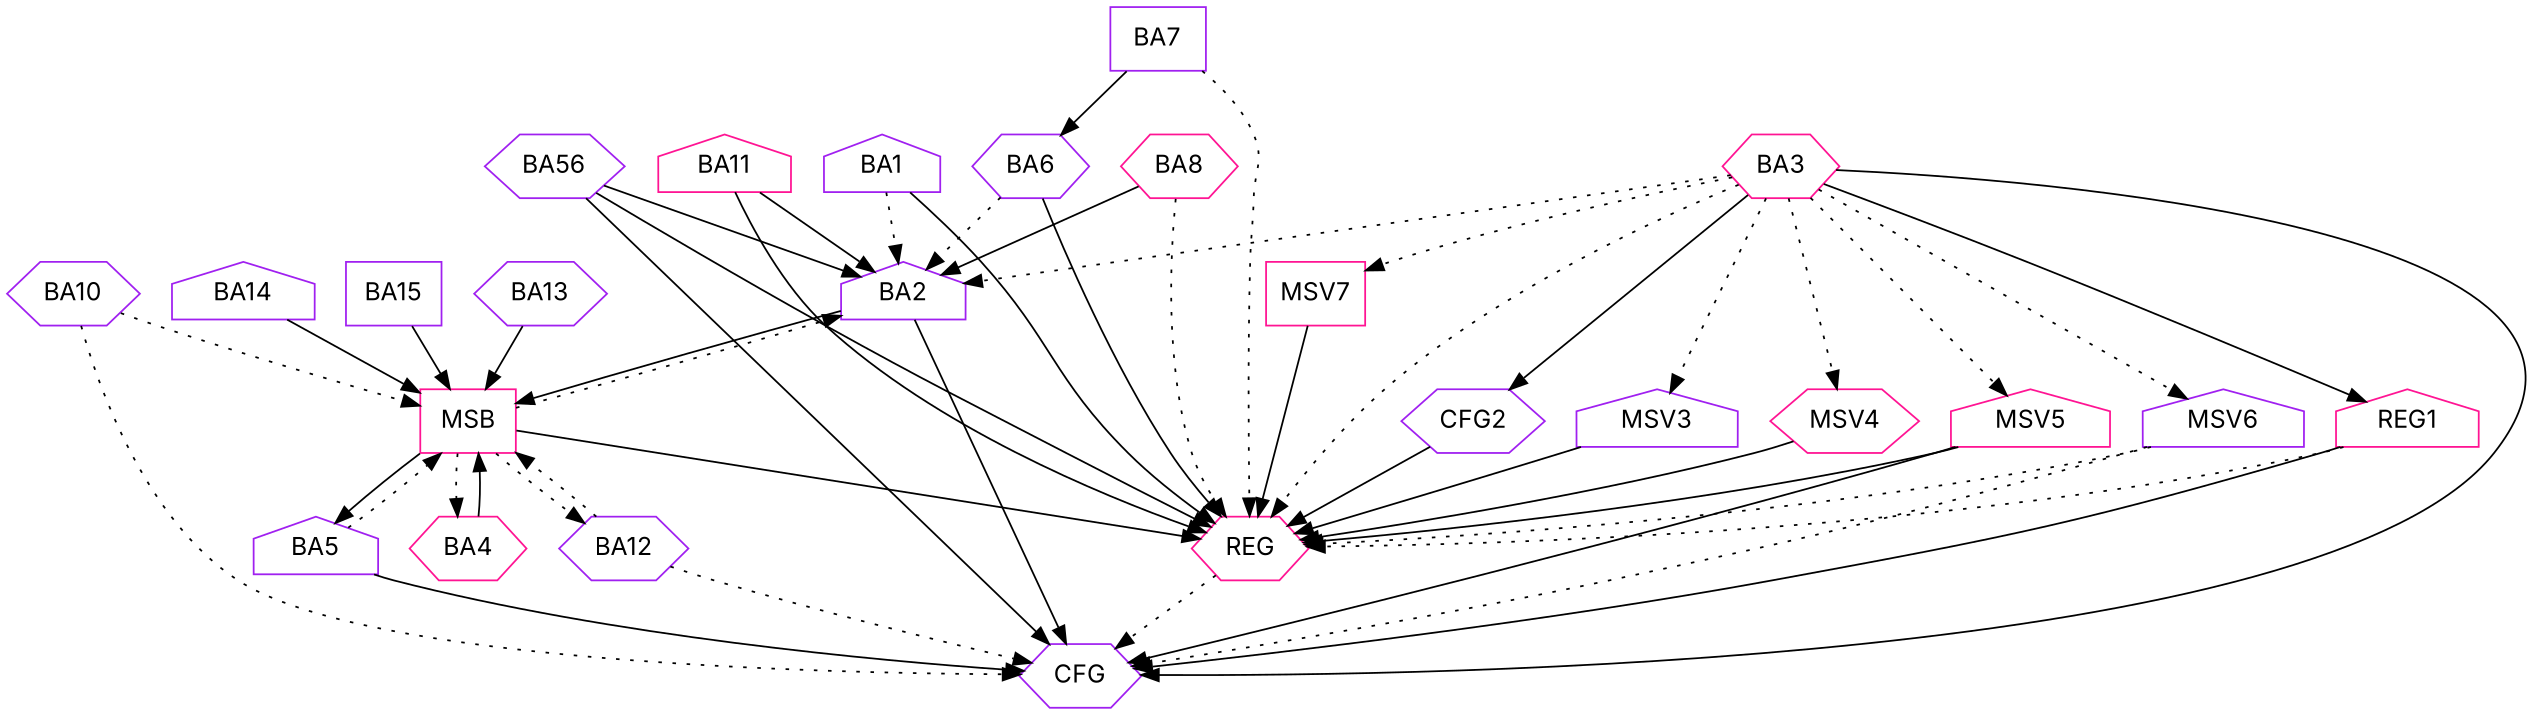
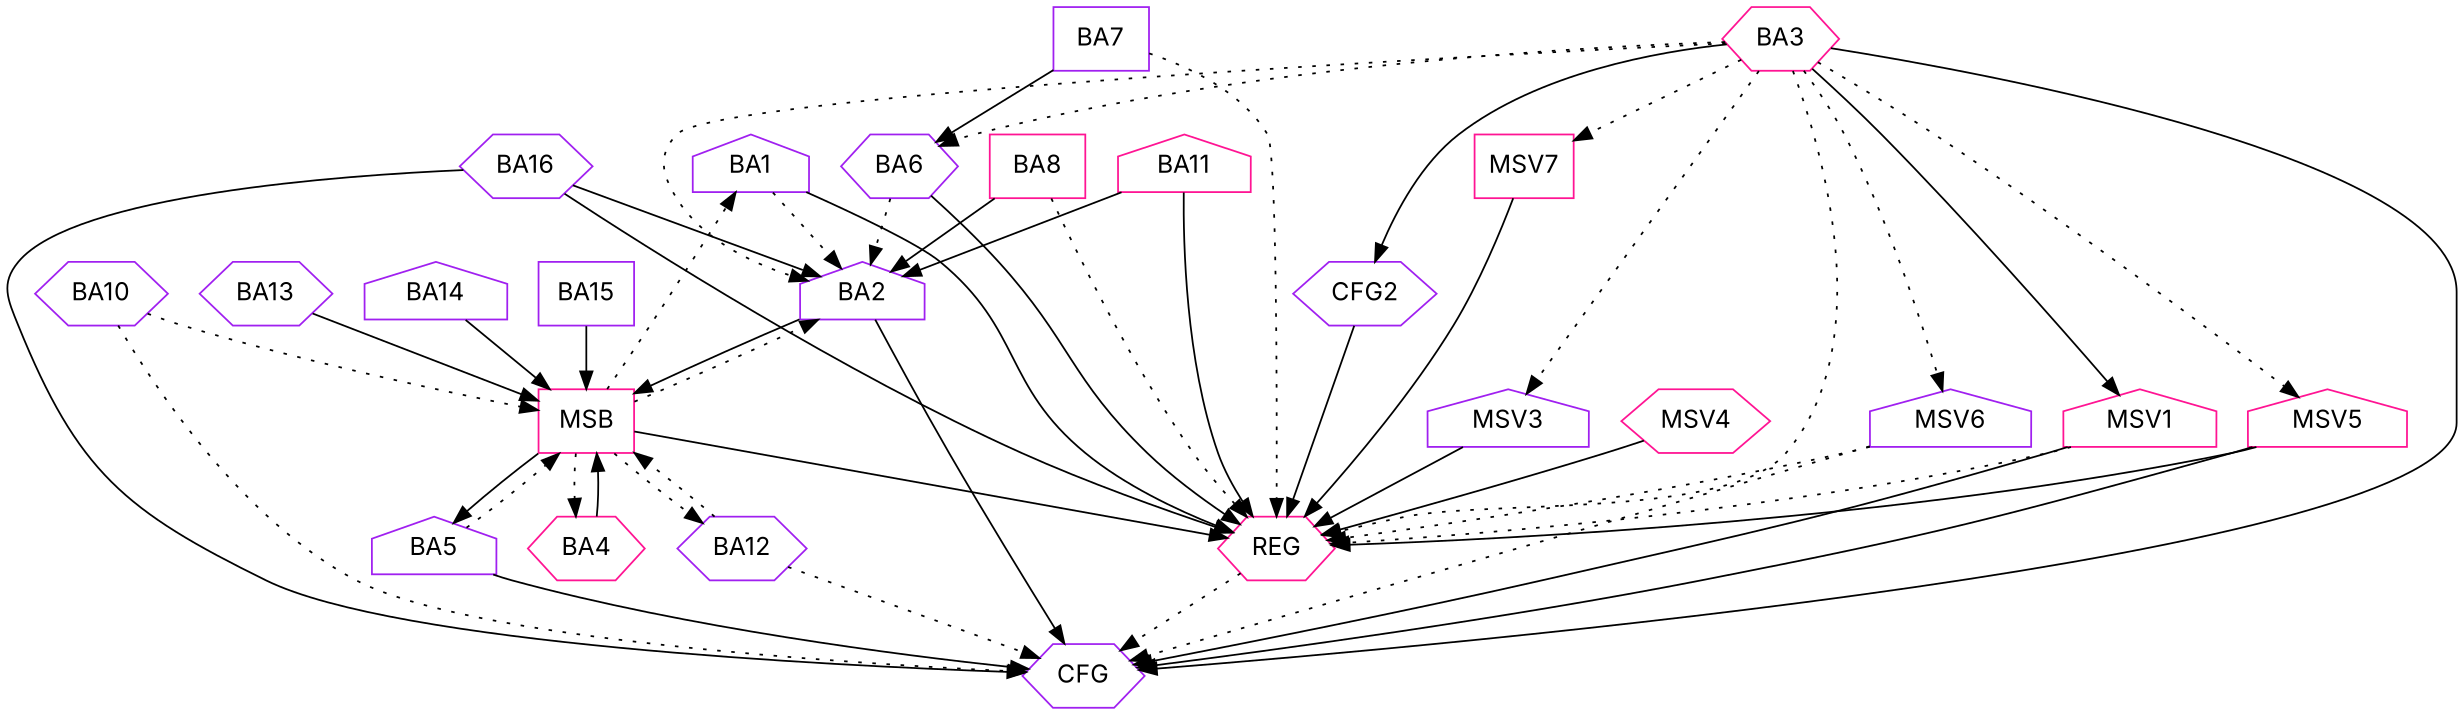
node "BA56": label "BA56" -> "BA16"
node "BA8": shape hexagon -> box
edge "BA3" -> "MSV4": now "BA3" -> "BA6"
edge "MSB" -> "BA1": added
node "REG1": label "REG1" -> "MSV1"
